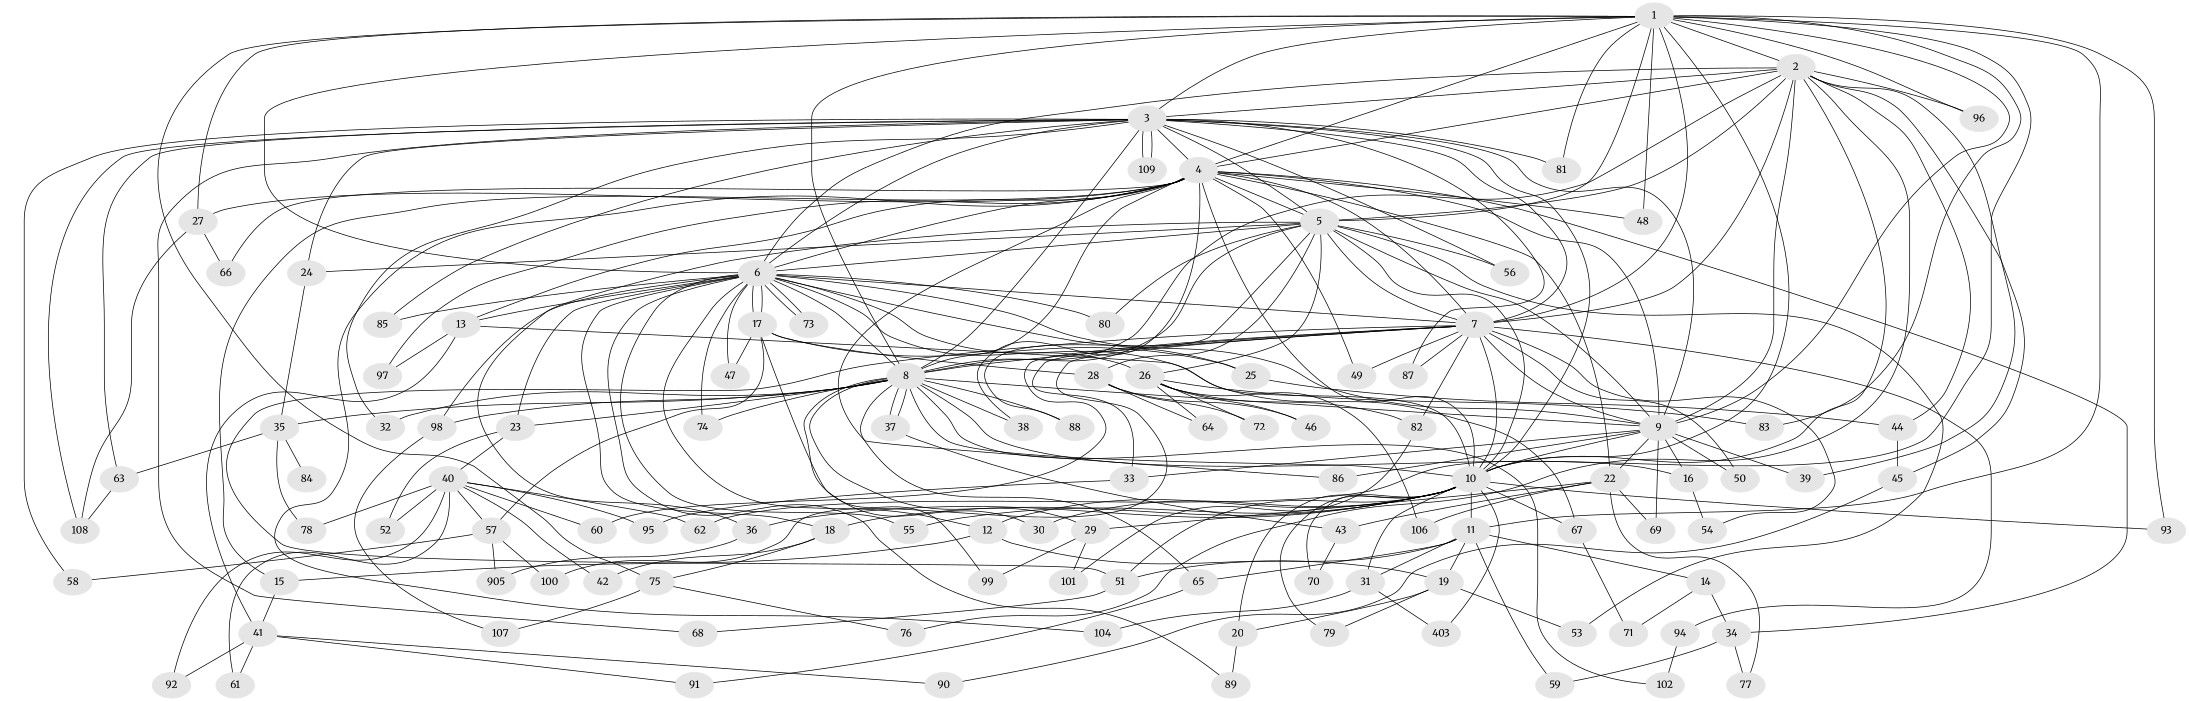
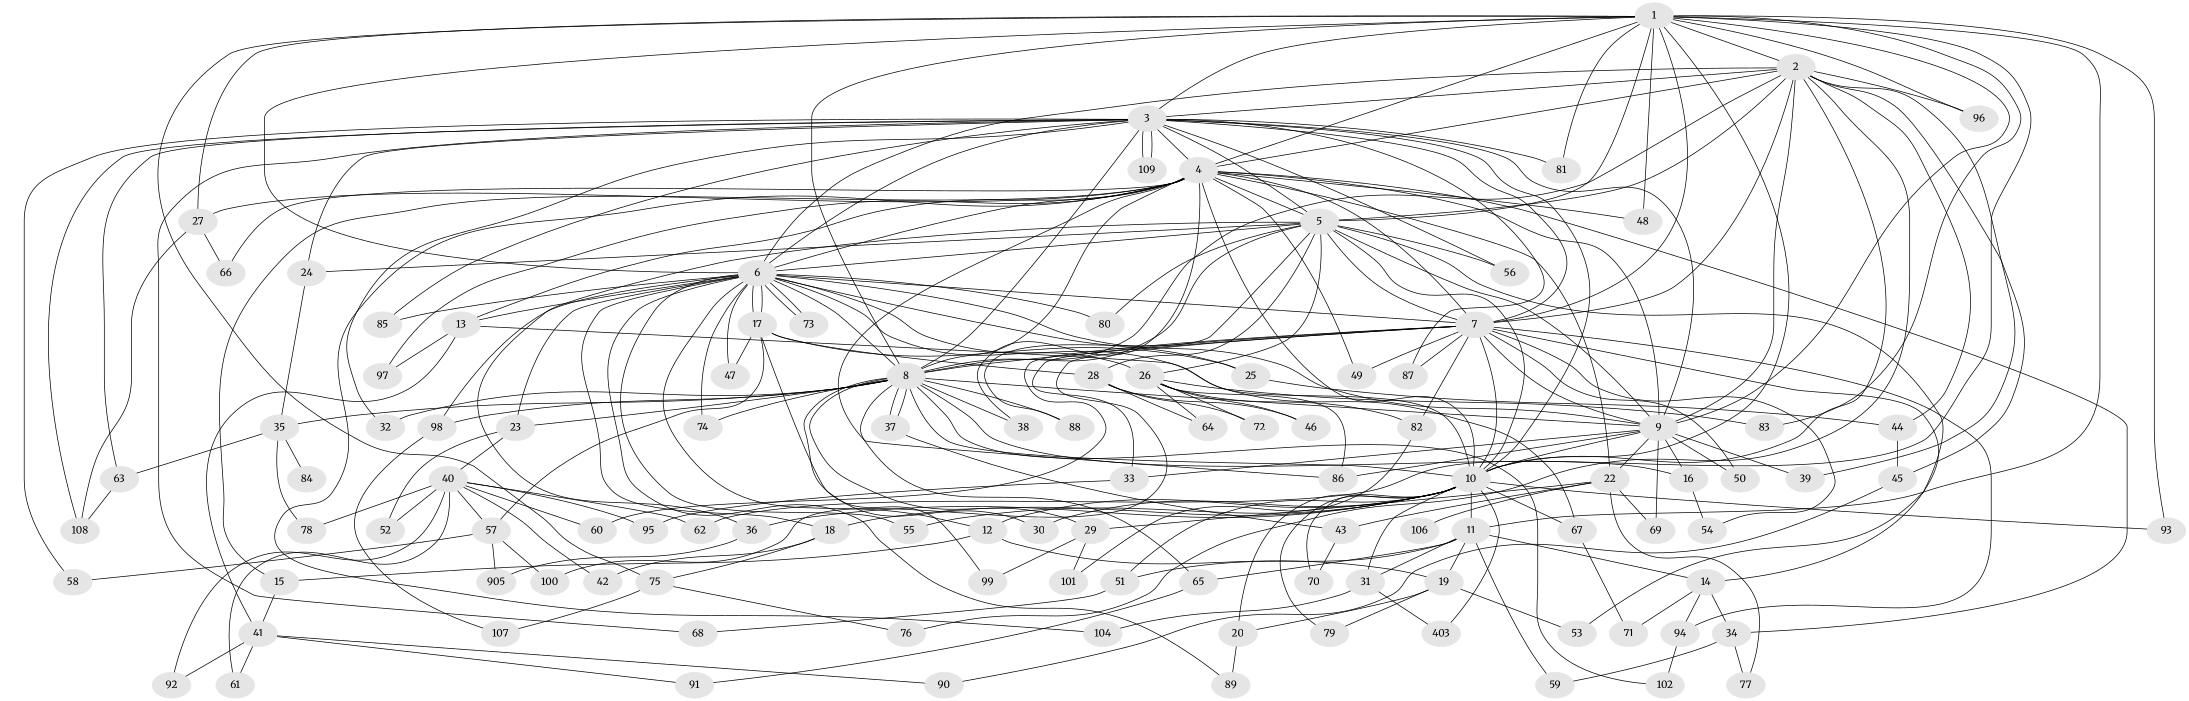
edge "7" -- "51": now "7" -- "14"
edge "26" -- "106": now "26" -- "86"
edge "14" -- "94": added
